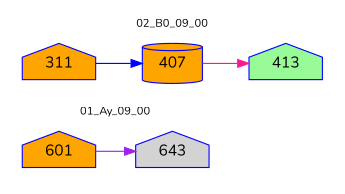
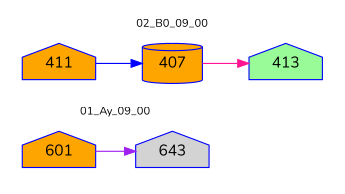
node "311": label "311" -> "411"
